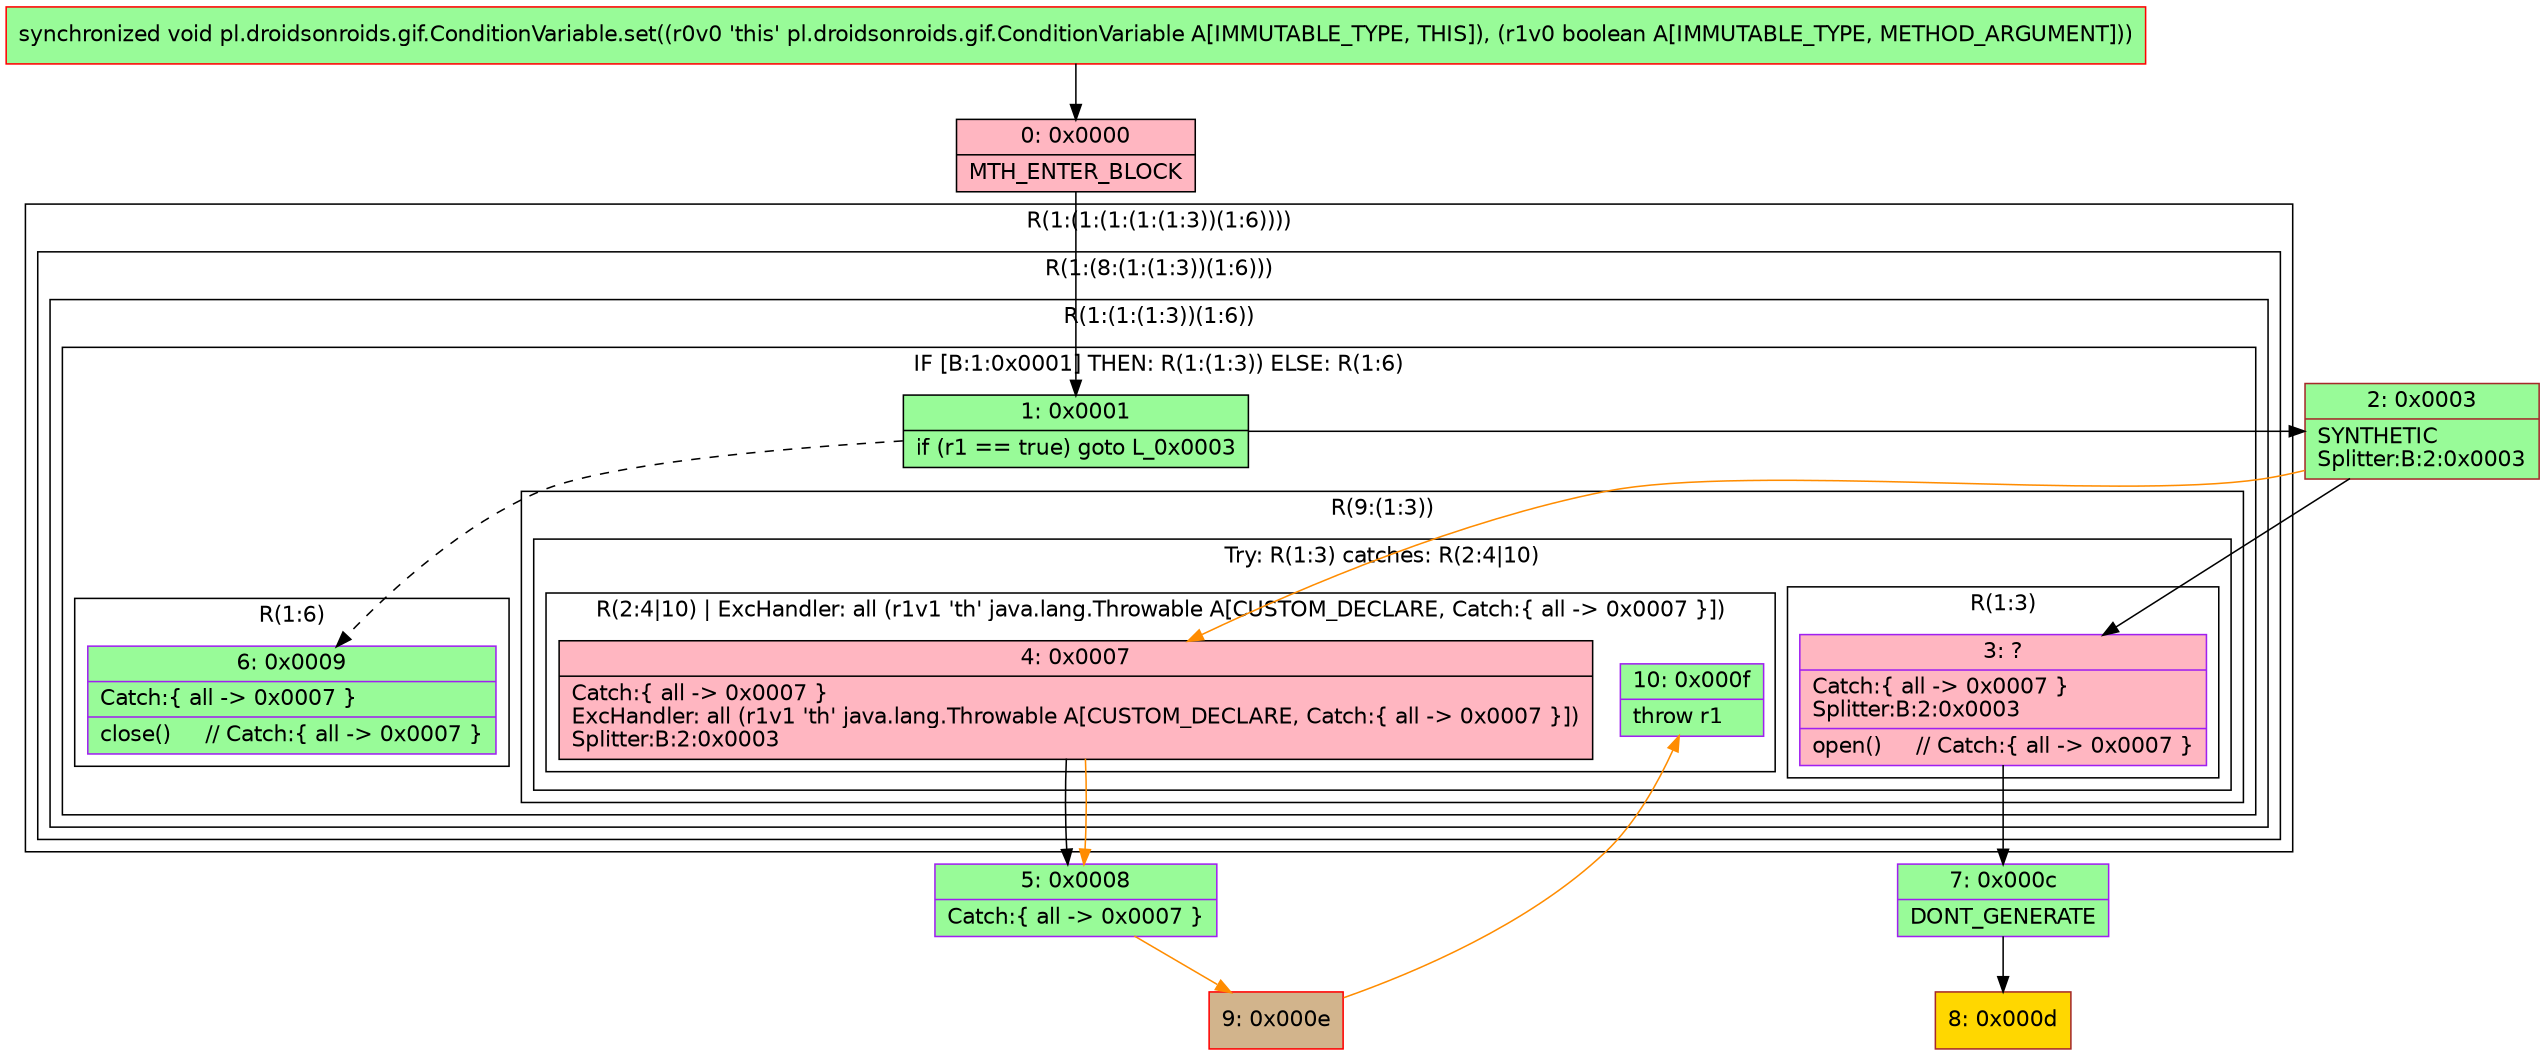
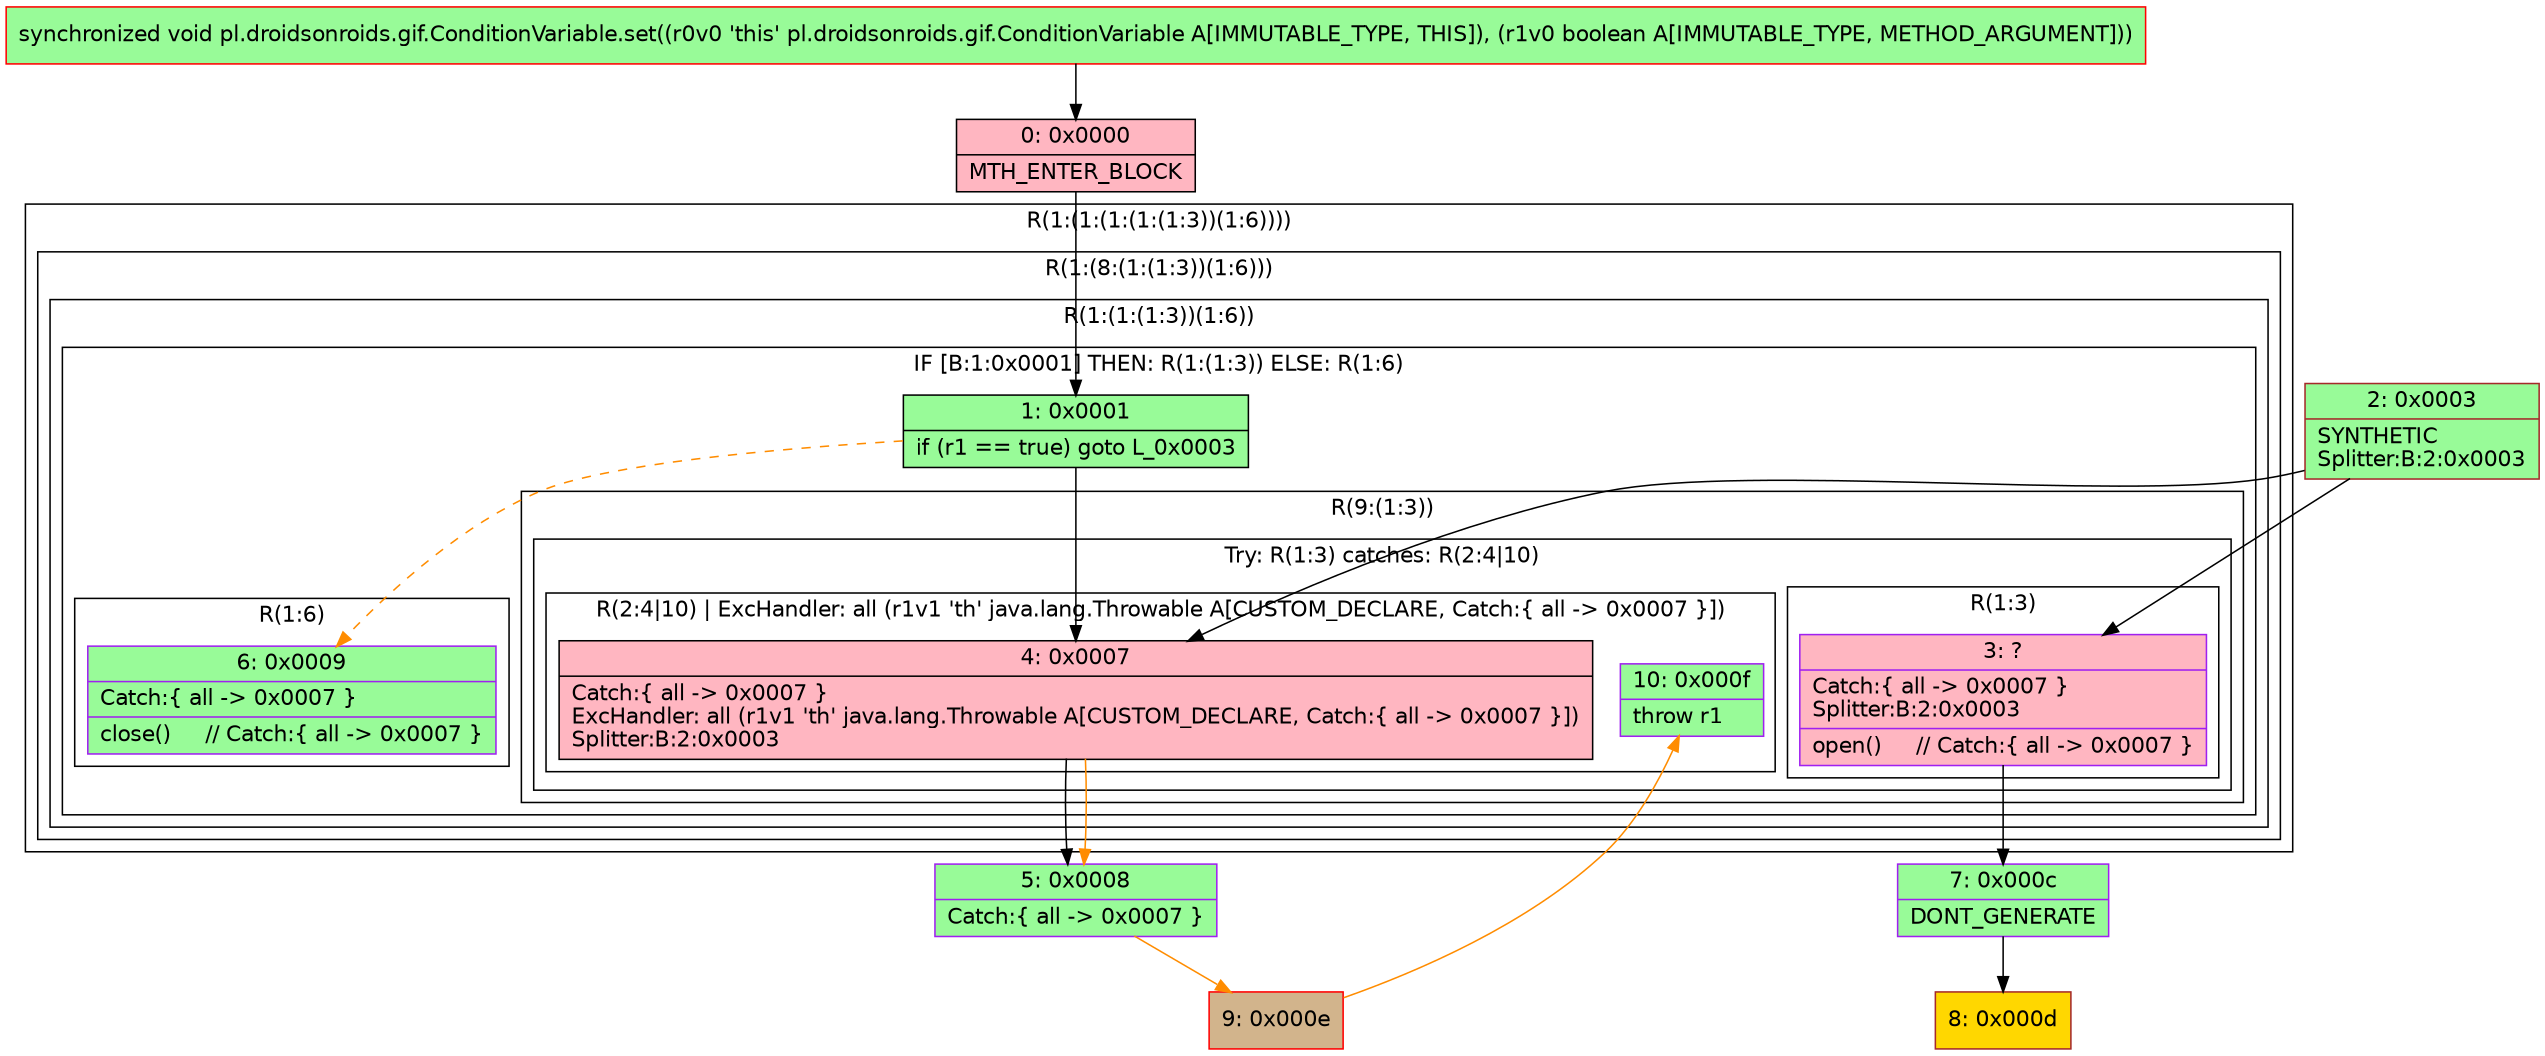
edge "1: 0x0001" -> "2: 0x0003": now "1: 0x0001" -> "4: 0x0007"
edge "1: 0x0001" -> "6: 0x0009": color black -> darkorange
edge "2: 0x0003" -> "4: 0x0007": color darkorange -> black
